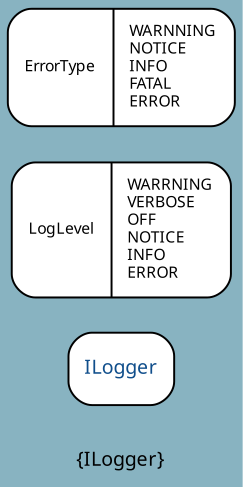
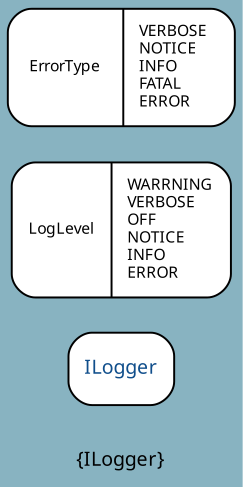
node "ErrorType": text "WARNNING" -> "VERBOSE"
